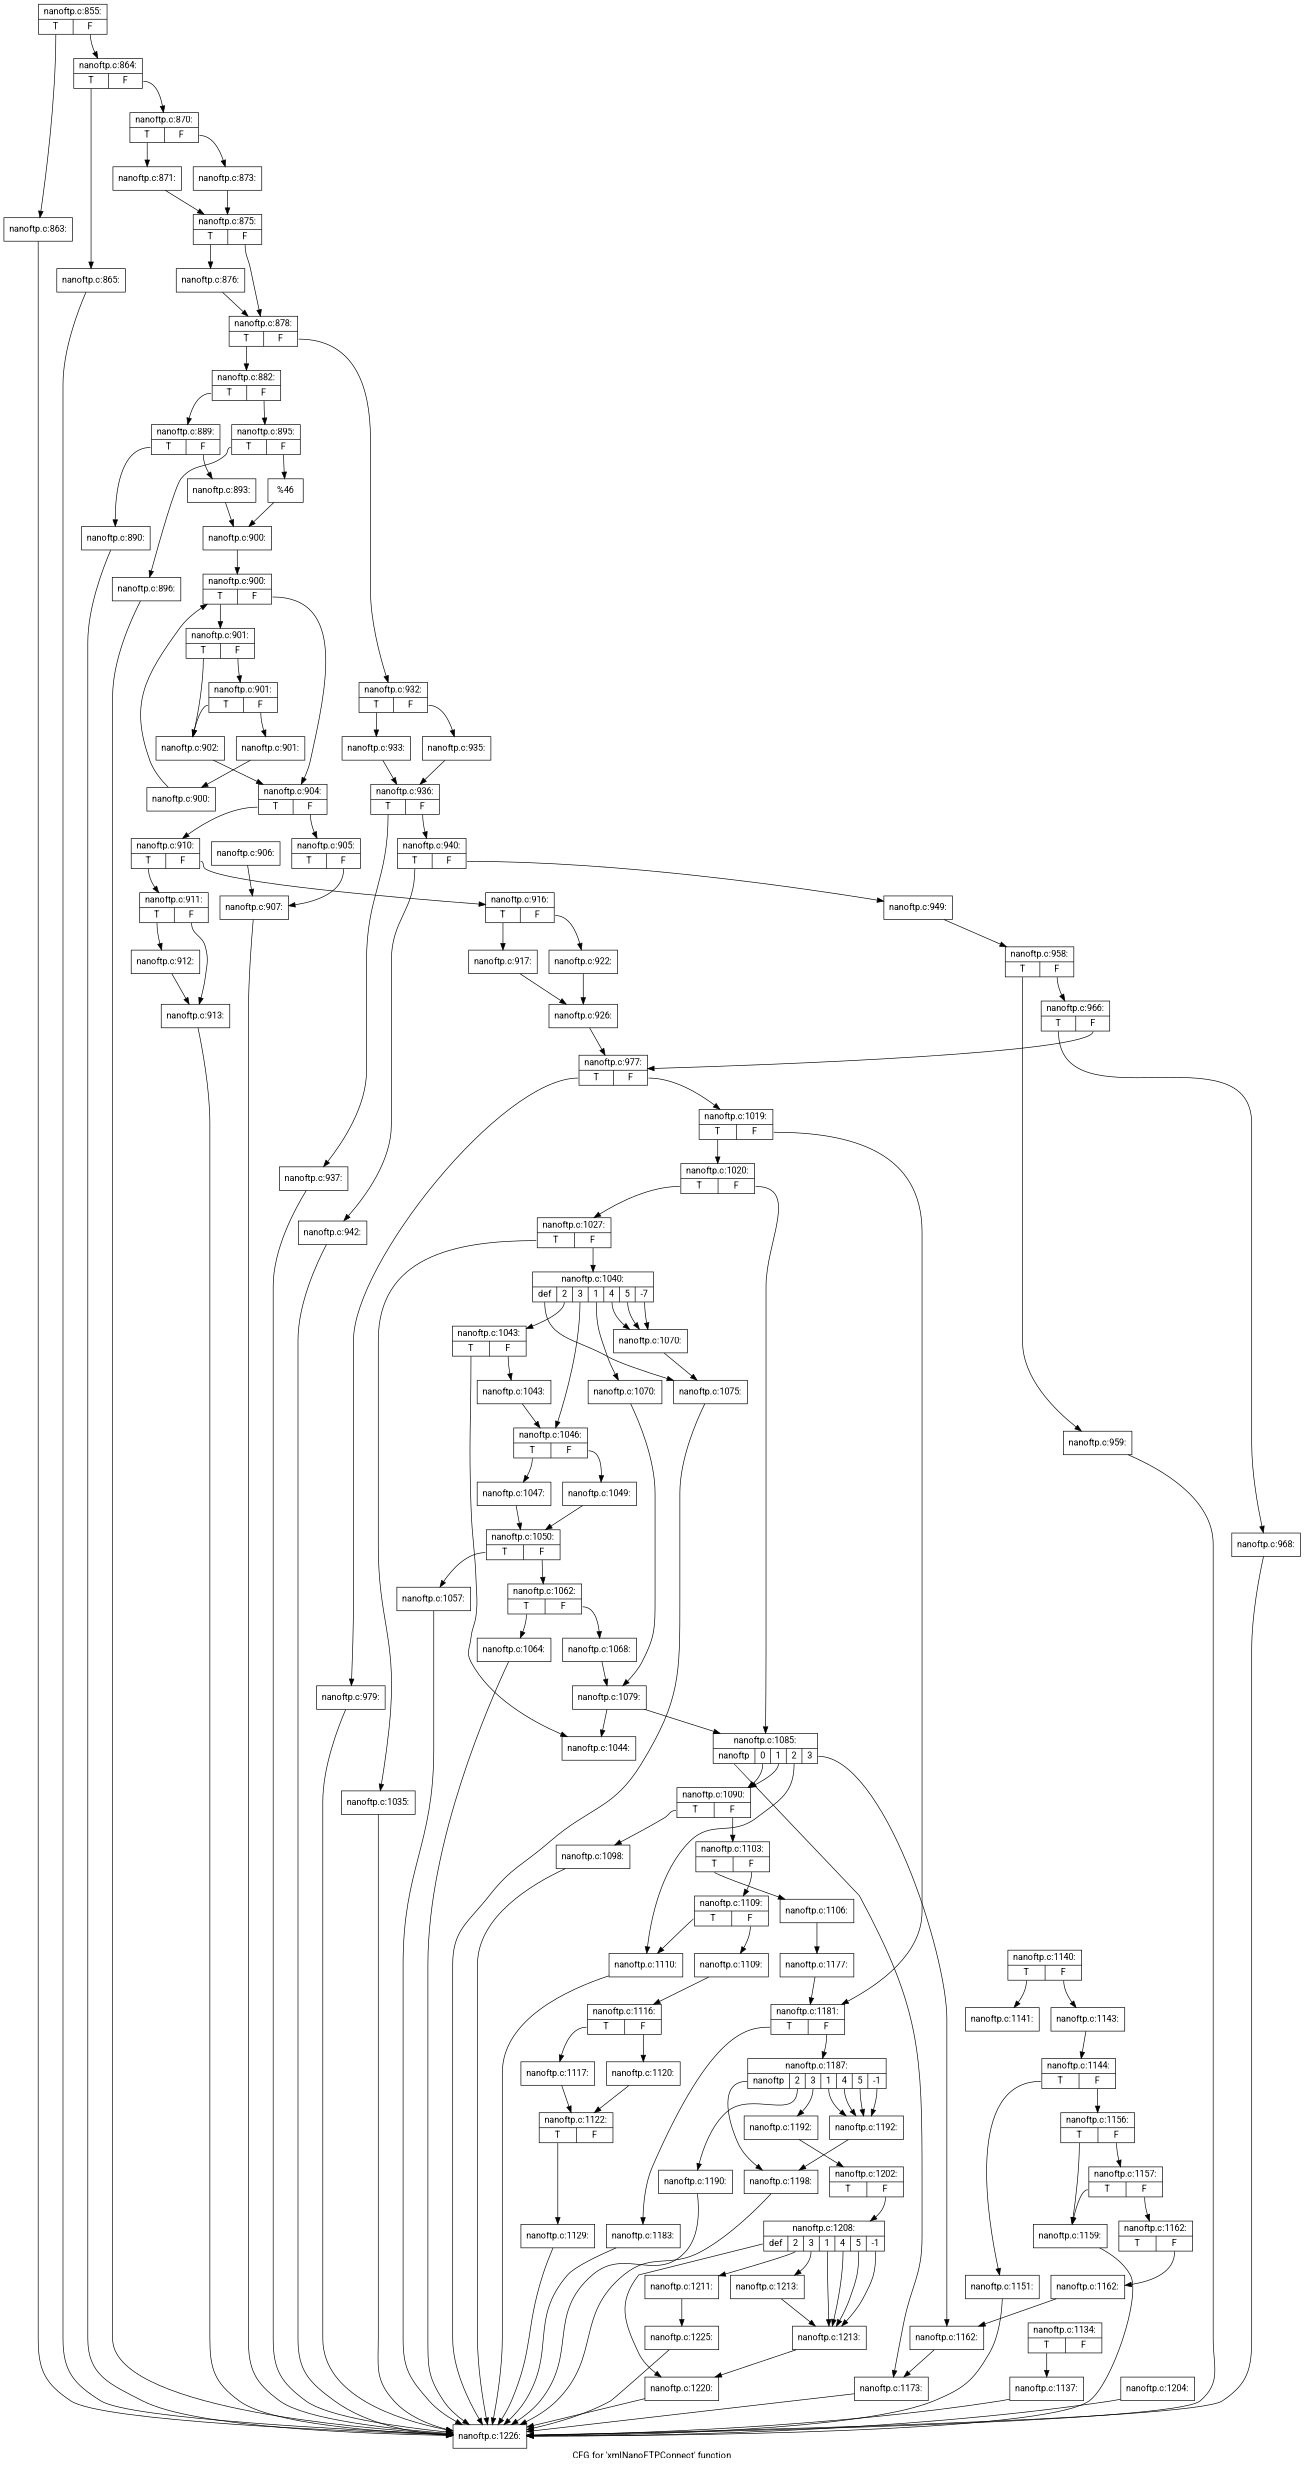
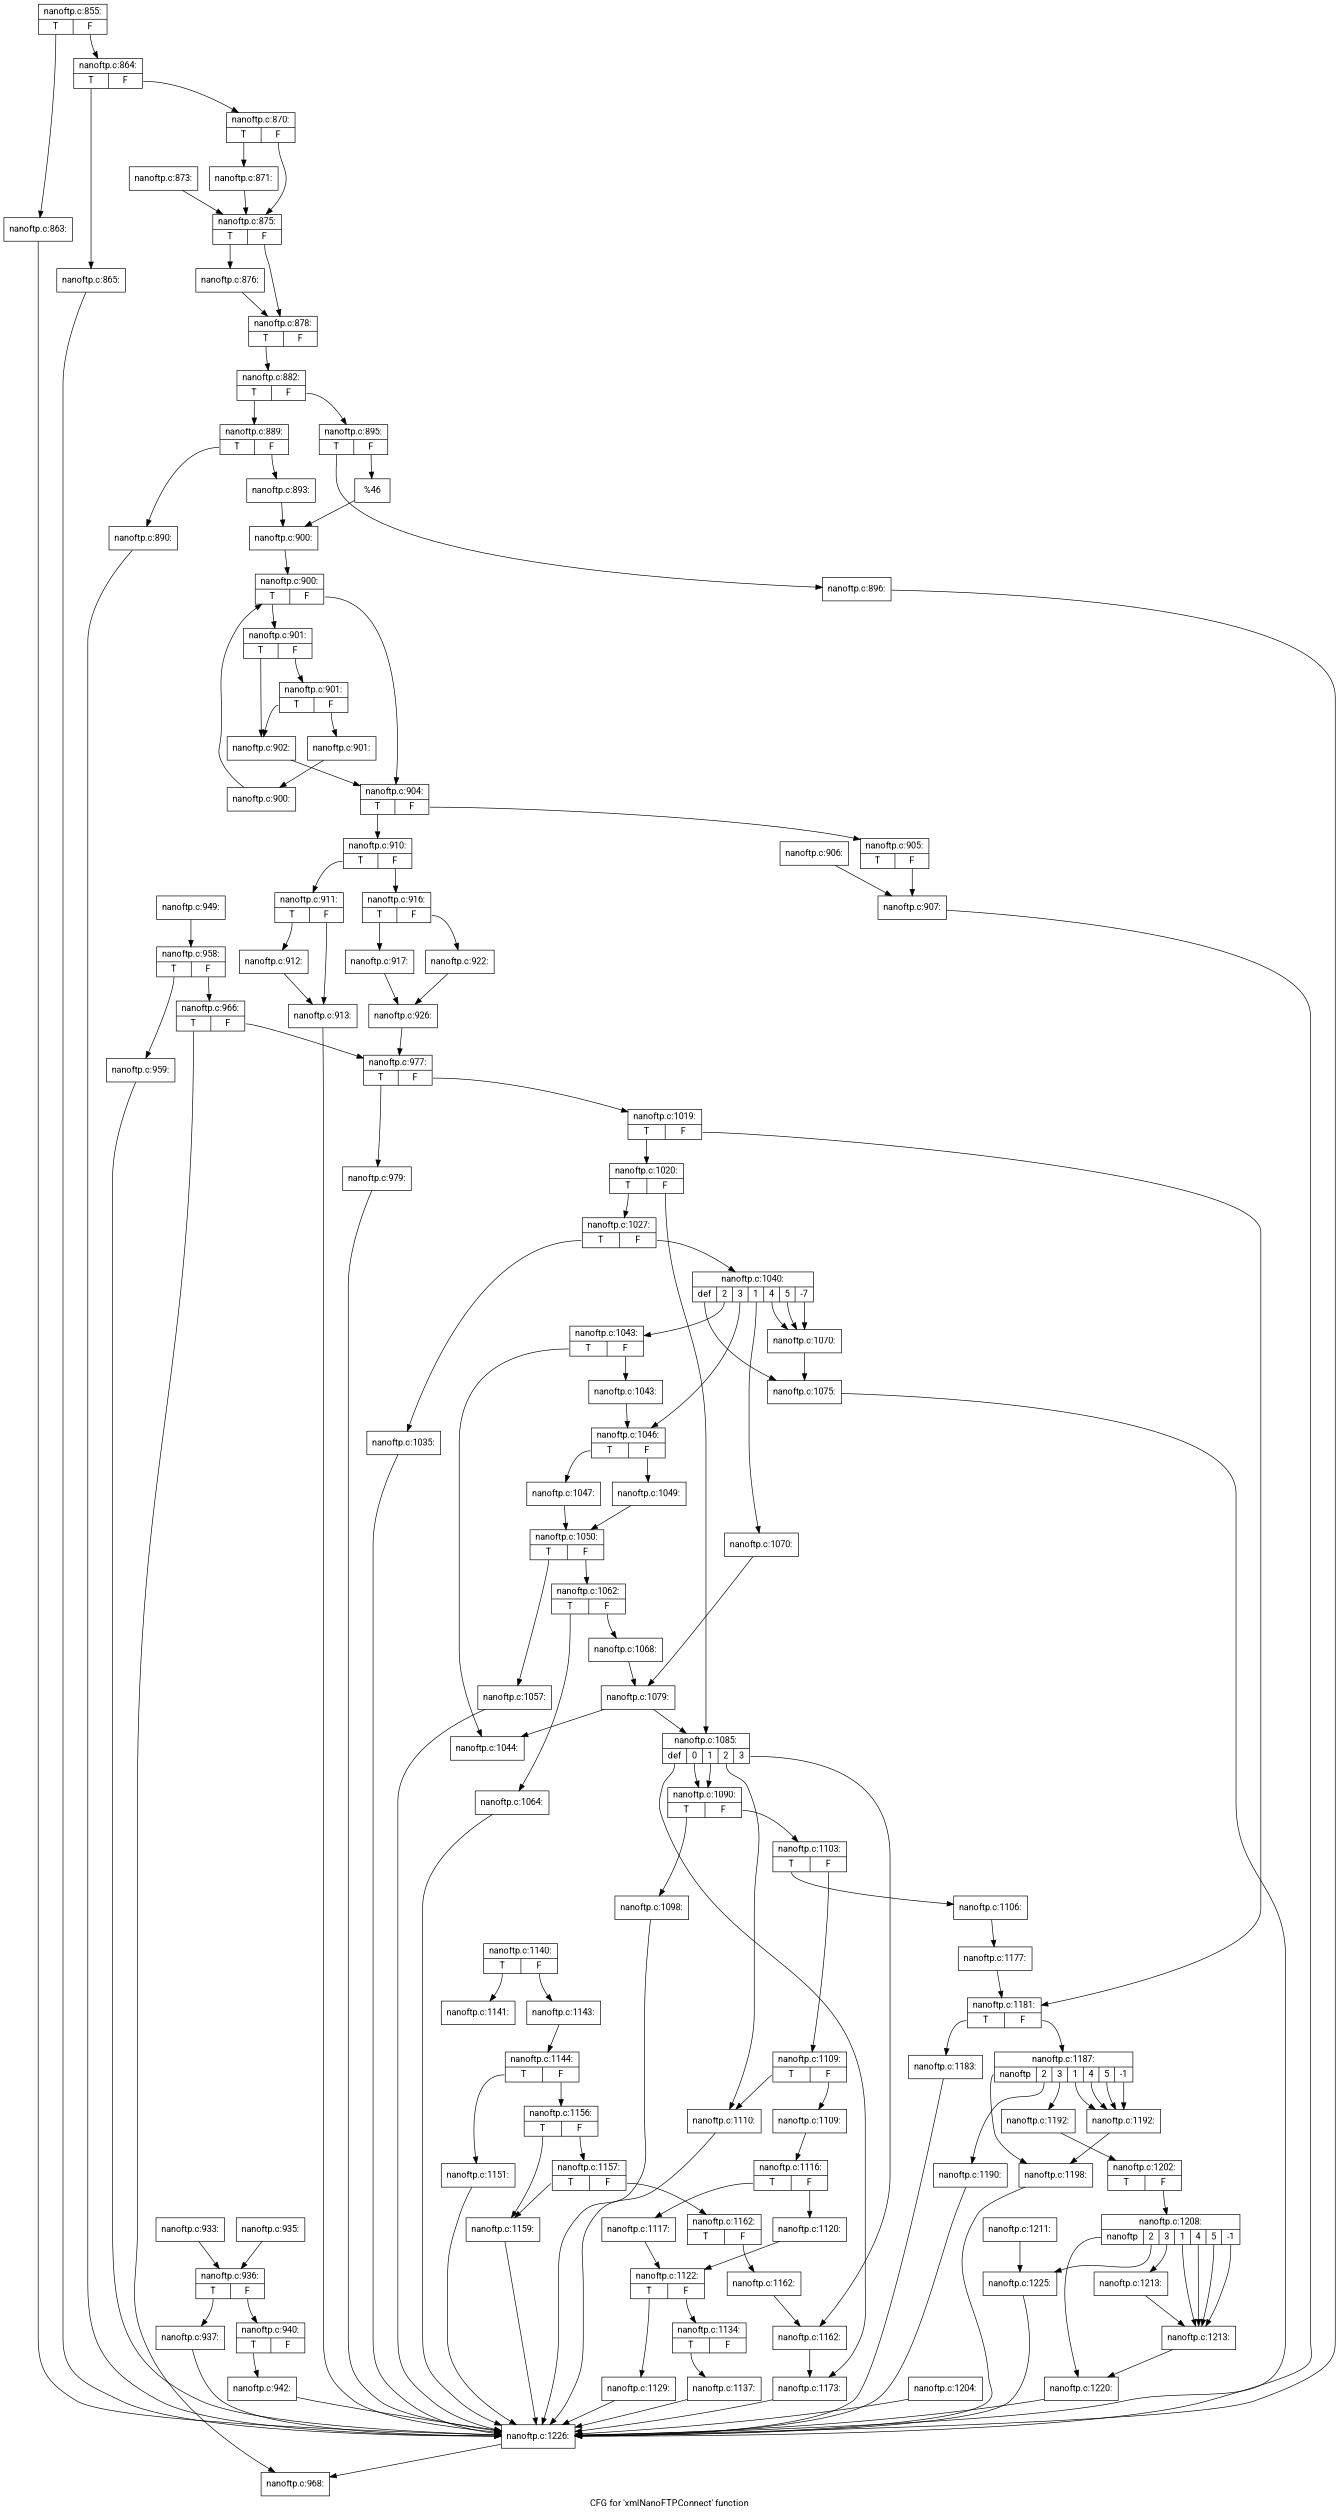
edge "nanoftp.c:870:" -> "nanoftp.c:873:": now "nanoftp.c:870:" -> "nanoftp.c:875:"
node "nanoftp.c:932:": removed
edge "nanoftp.c:940:" -> "nanoftp.c:949:": removed
node "nanoftp.c:1085:": text "nanoftp" -> "def"
node "nanoftp.c:1208:": text "def" -> "nanoftp"
edge "nanoftp.c:1208:" -> "nanoftp.c:1211:": now "nanoftp.c:1208:" -> "nanoftp.c:1225:"
edge "nanoftp.c:1122:" -> "nanoftp.c:1134:": added
edge "nanoftp.c:968:" -> "nanoftp.c:1226:": reversed
